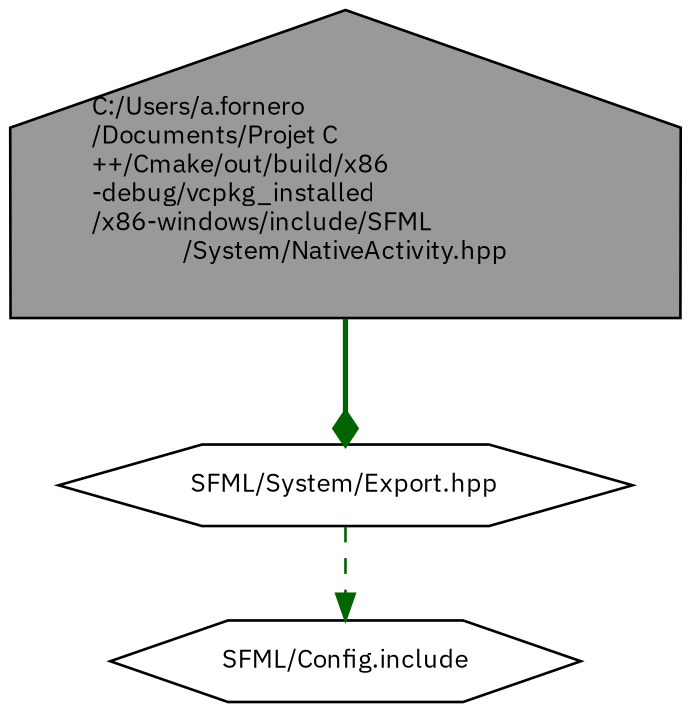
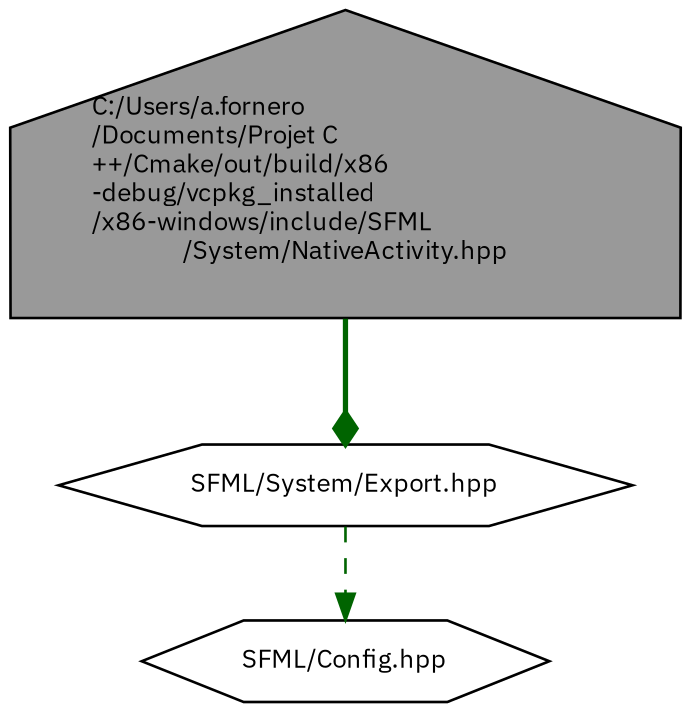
node "SFML/Config.include": label "SFML/Config.include" -> "SFML/Config.hpp"
